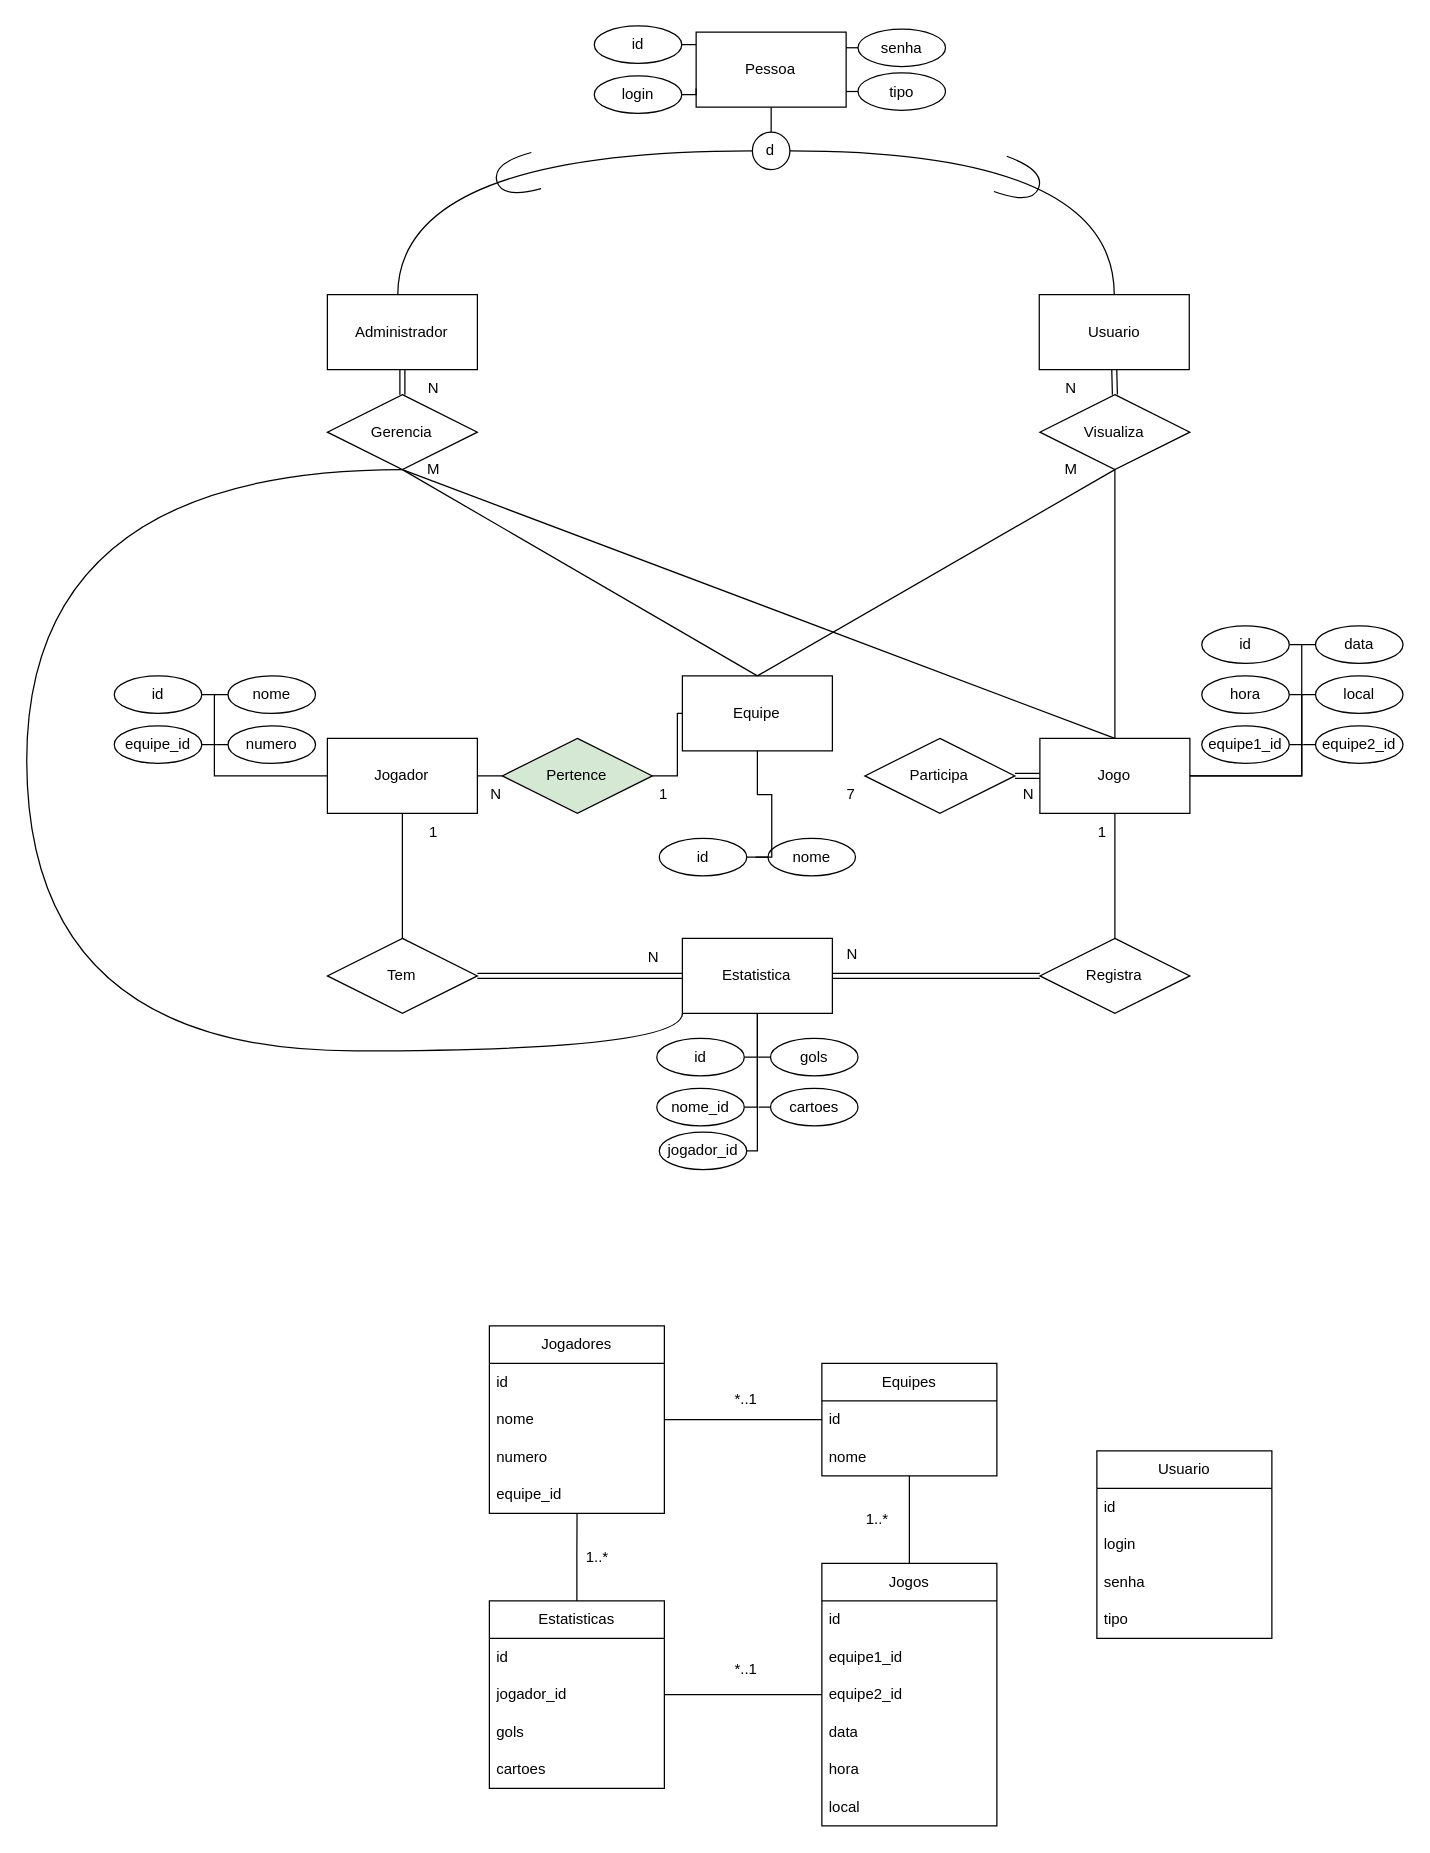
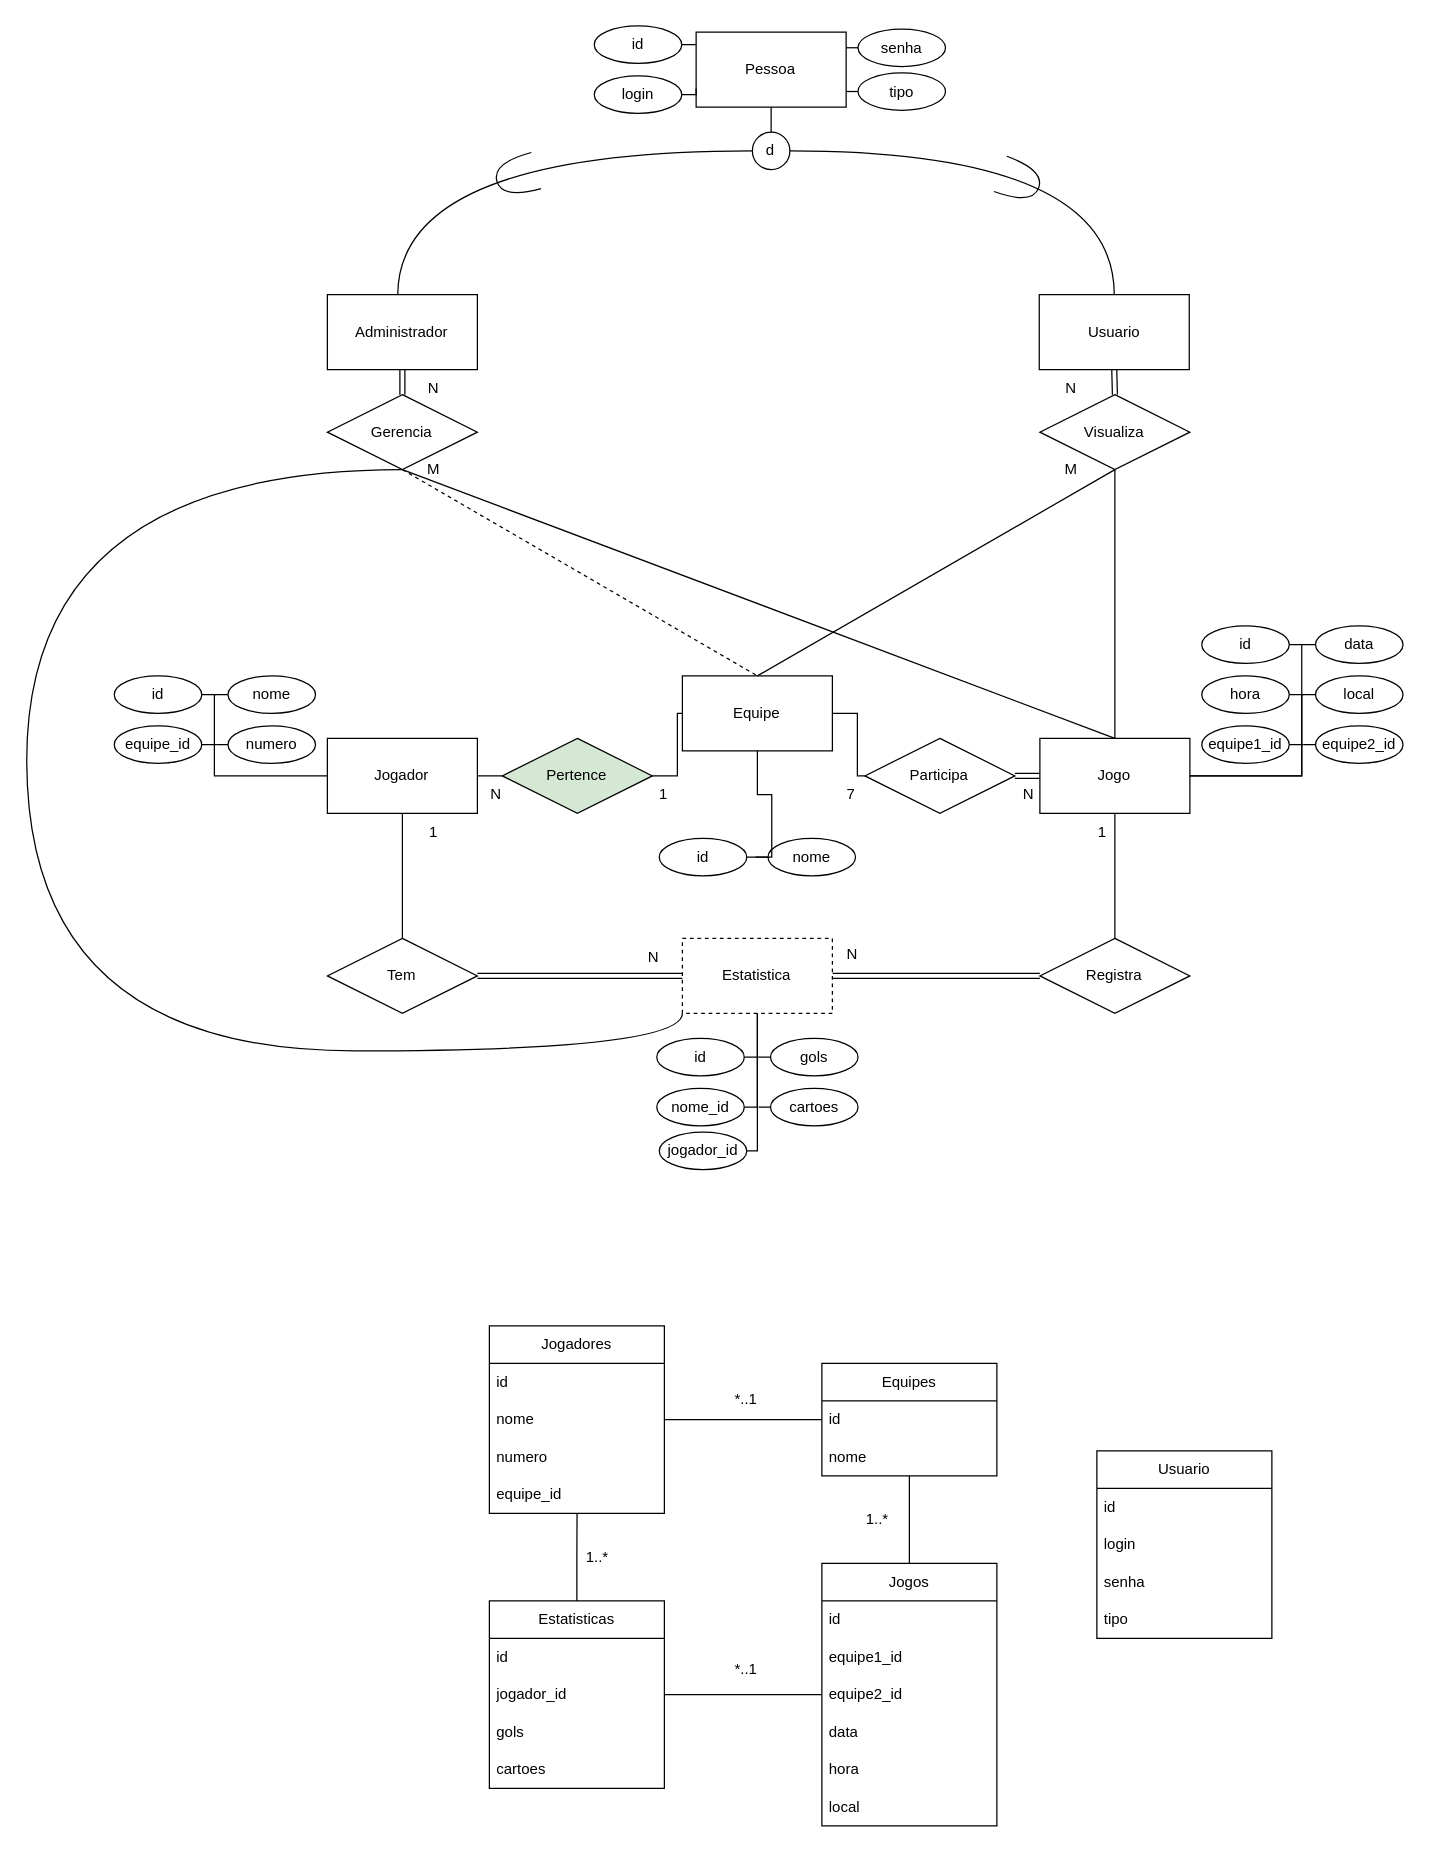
edge "Gerencia" -- "Equipe": style solid -> dashed
edge "Equipe" -- "Participa": added
node "Estatistica": style solid -> dashed
